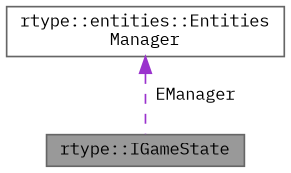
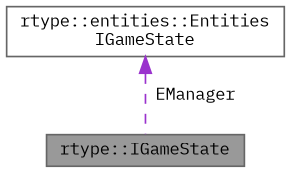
node "rtype::entities::Entities Manager": label "rtype::entities::Entities Manager" -> "rtype::entities::Entities IGameState"
